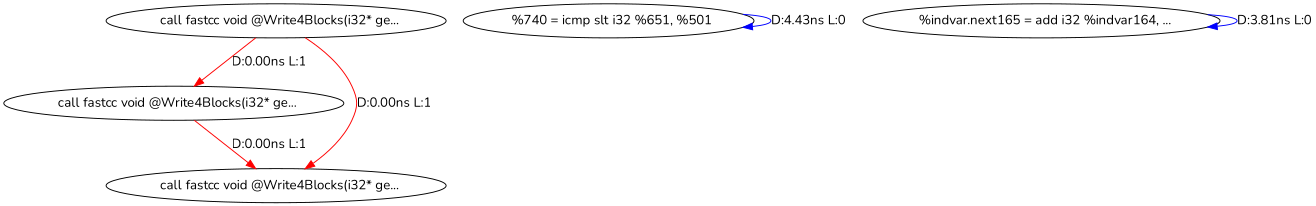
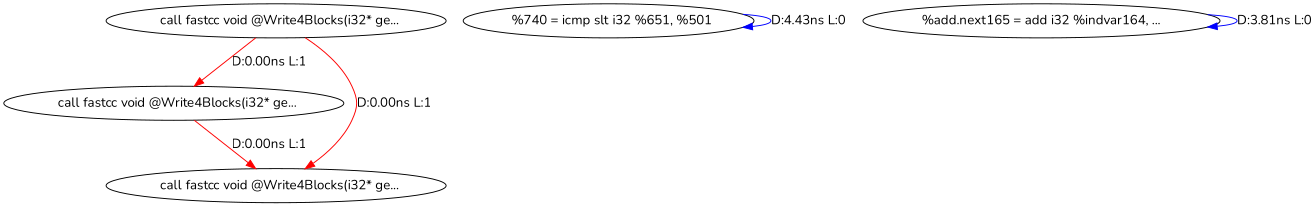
node "%indvar.next165 = add i32 %indvar164, ...": label "%indvar.next165 = add i32 %indvar164, ..." -> "%add.next165 = add i32 %indvar164, ..."
